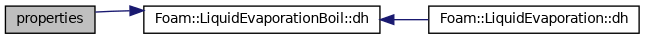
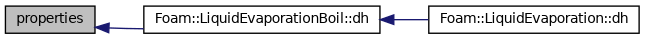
edge "properties" -> "Foam::LiquidEvaporationBoil::dh": reversed
